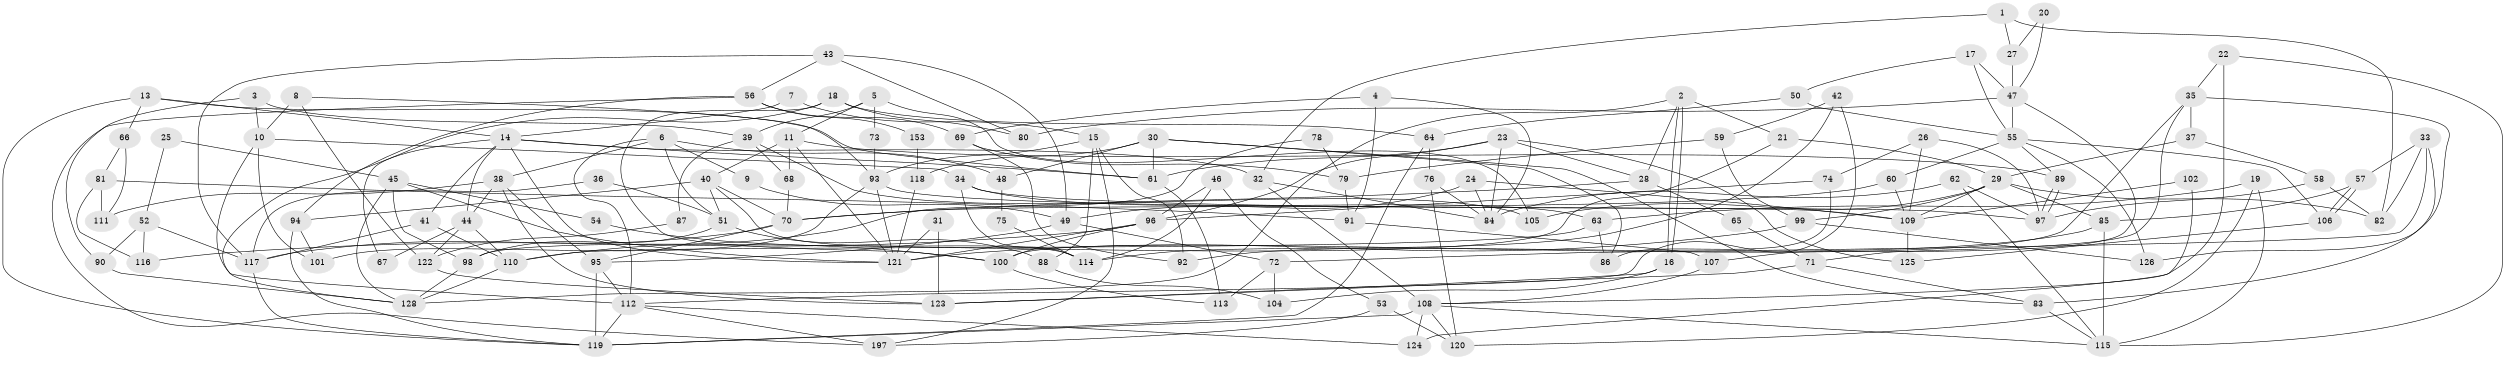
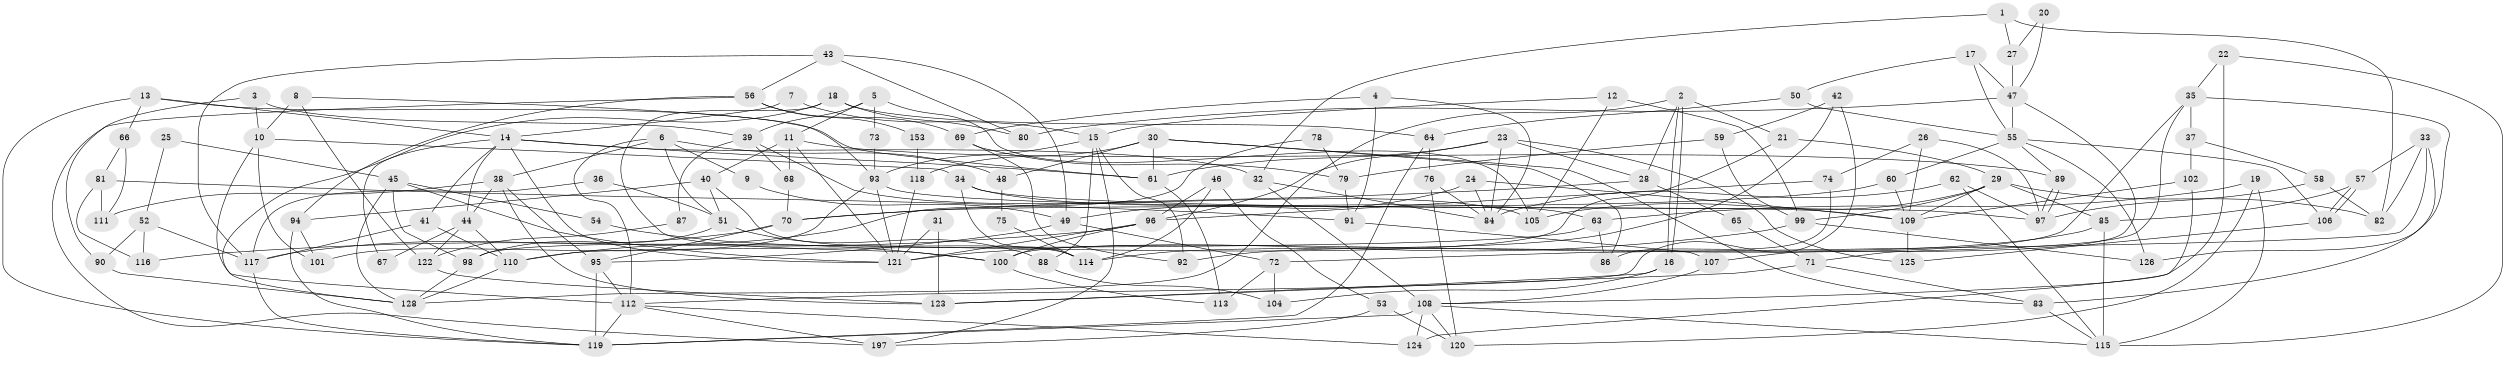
node "12": added
edge "37" -- "29": now "37" -- "102"
edge "40" -- "70": removed
